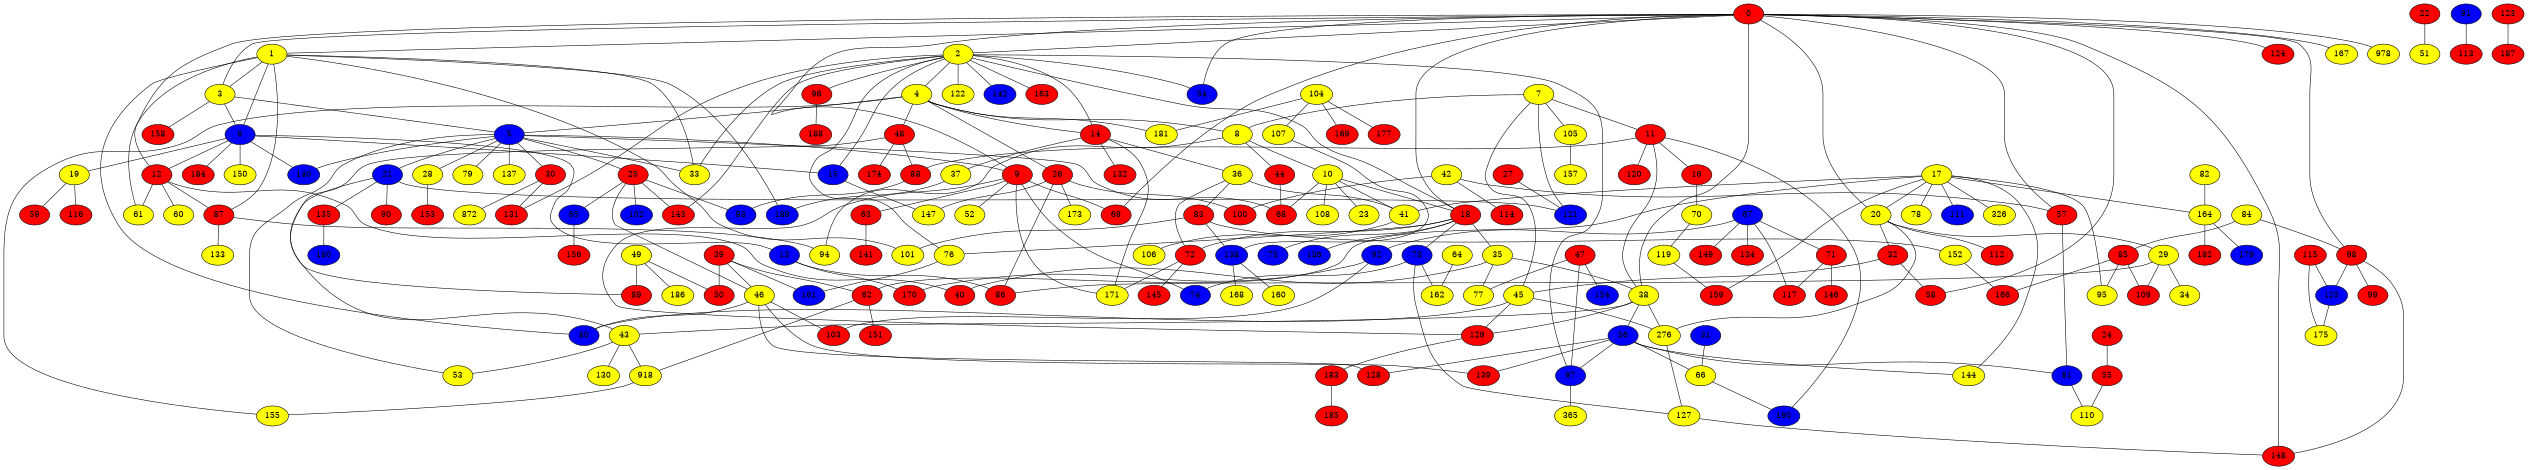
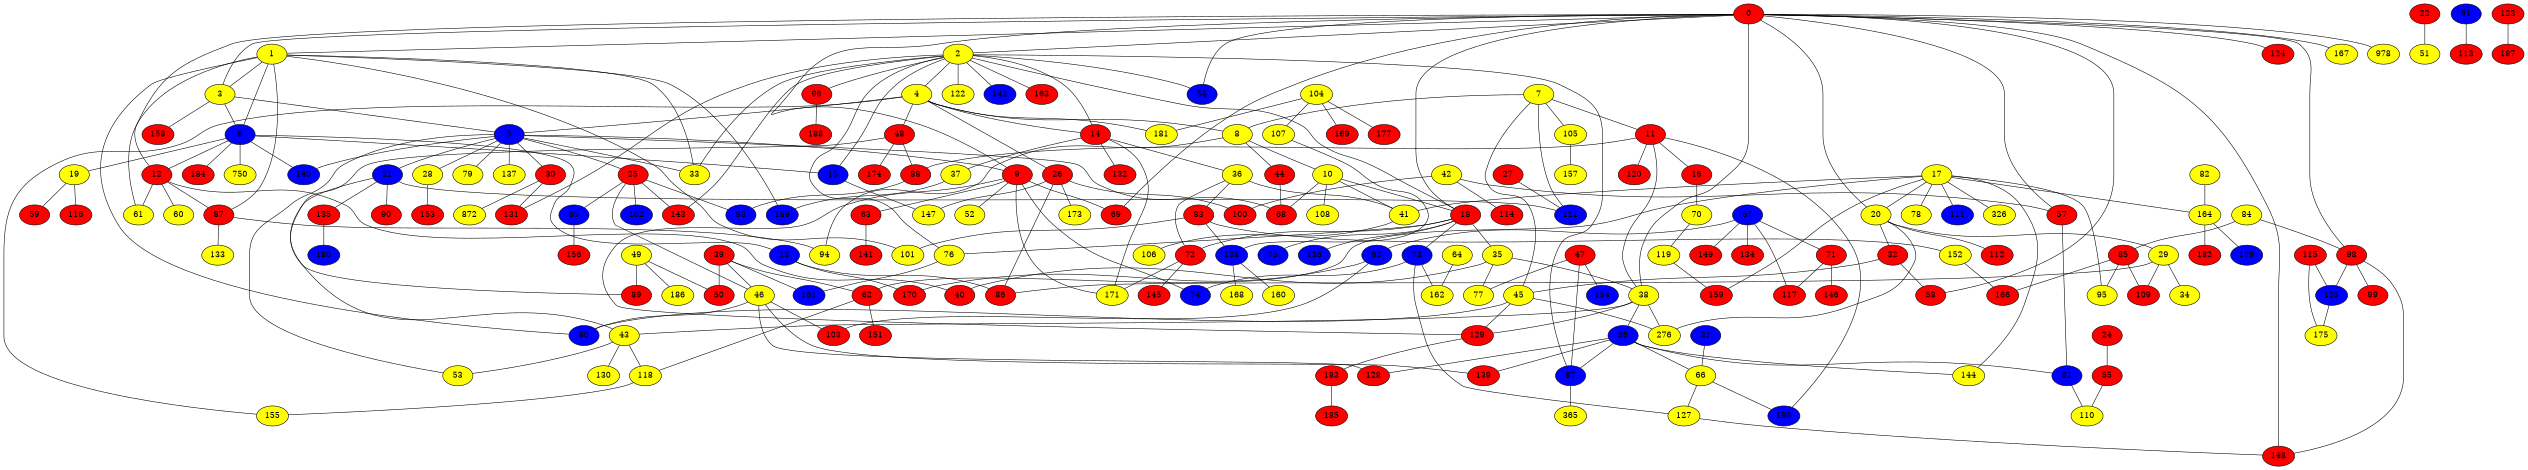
node "150": label "150" -> "750"
node "23": removed
node "918": label "918" -> "118"
edge "276" -- "127": now "66" -- "127"
